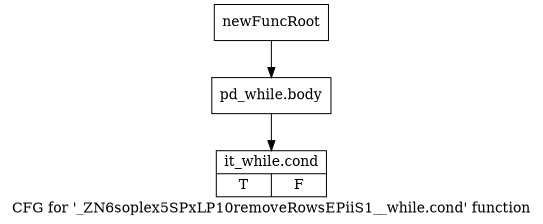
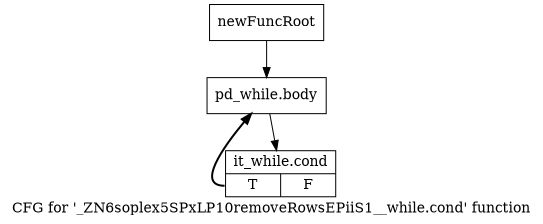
edge "it_while.cond" -> "pd_while.body": added
